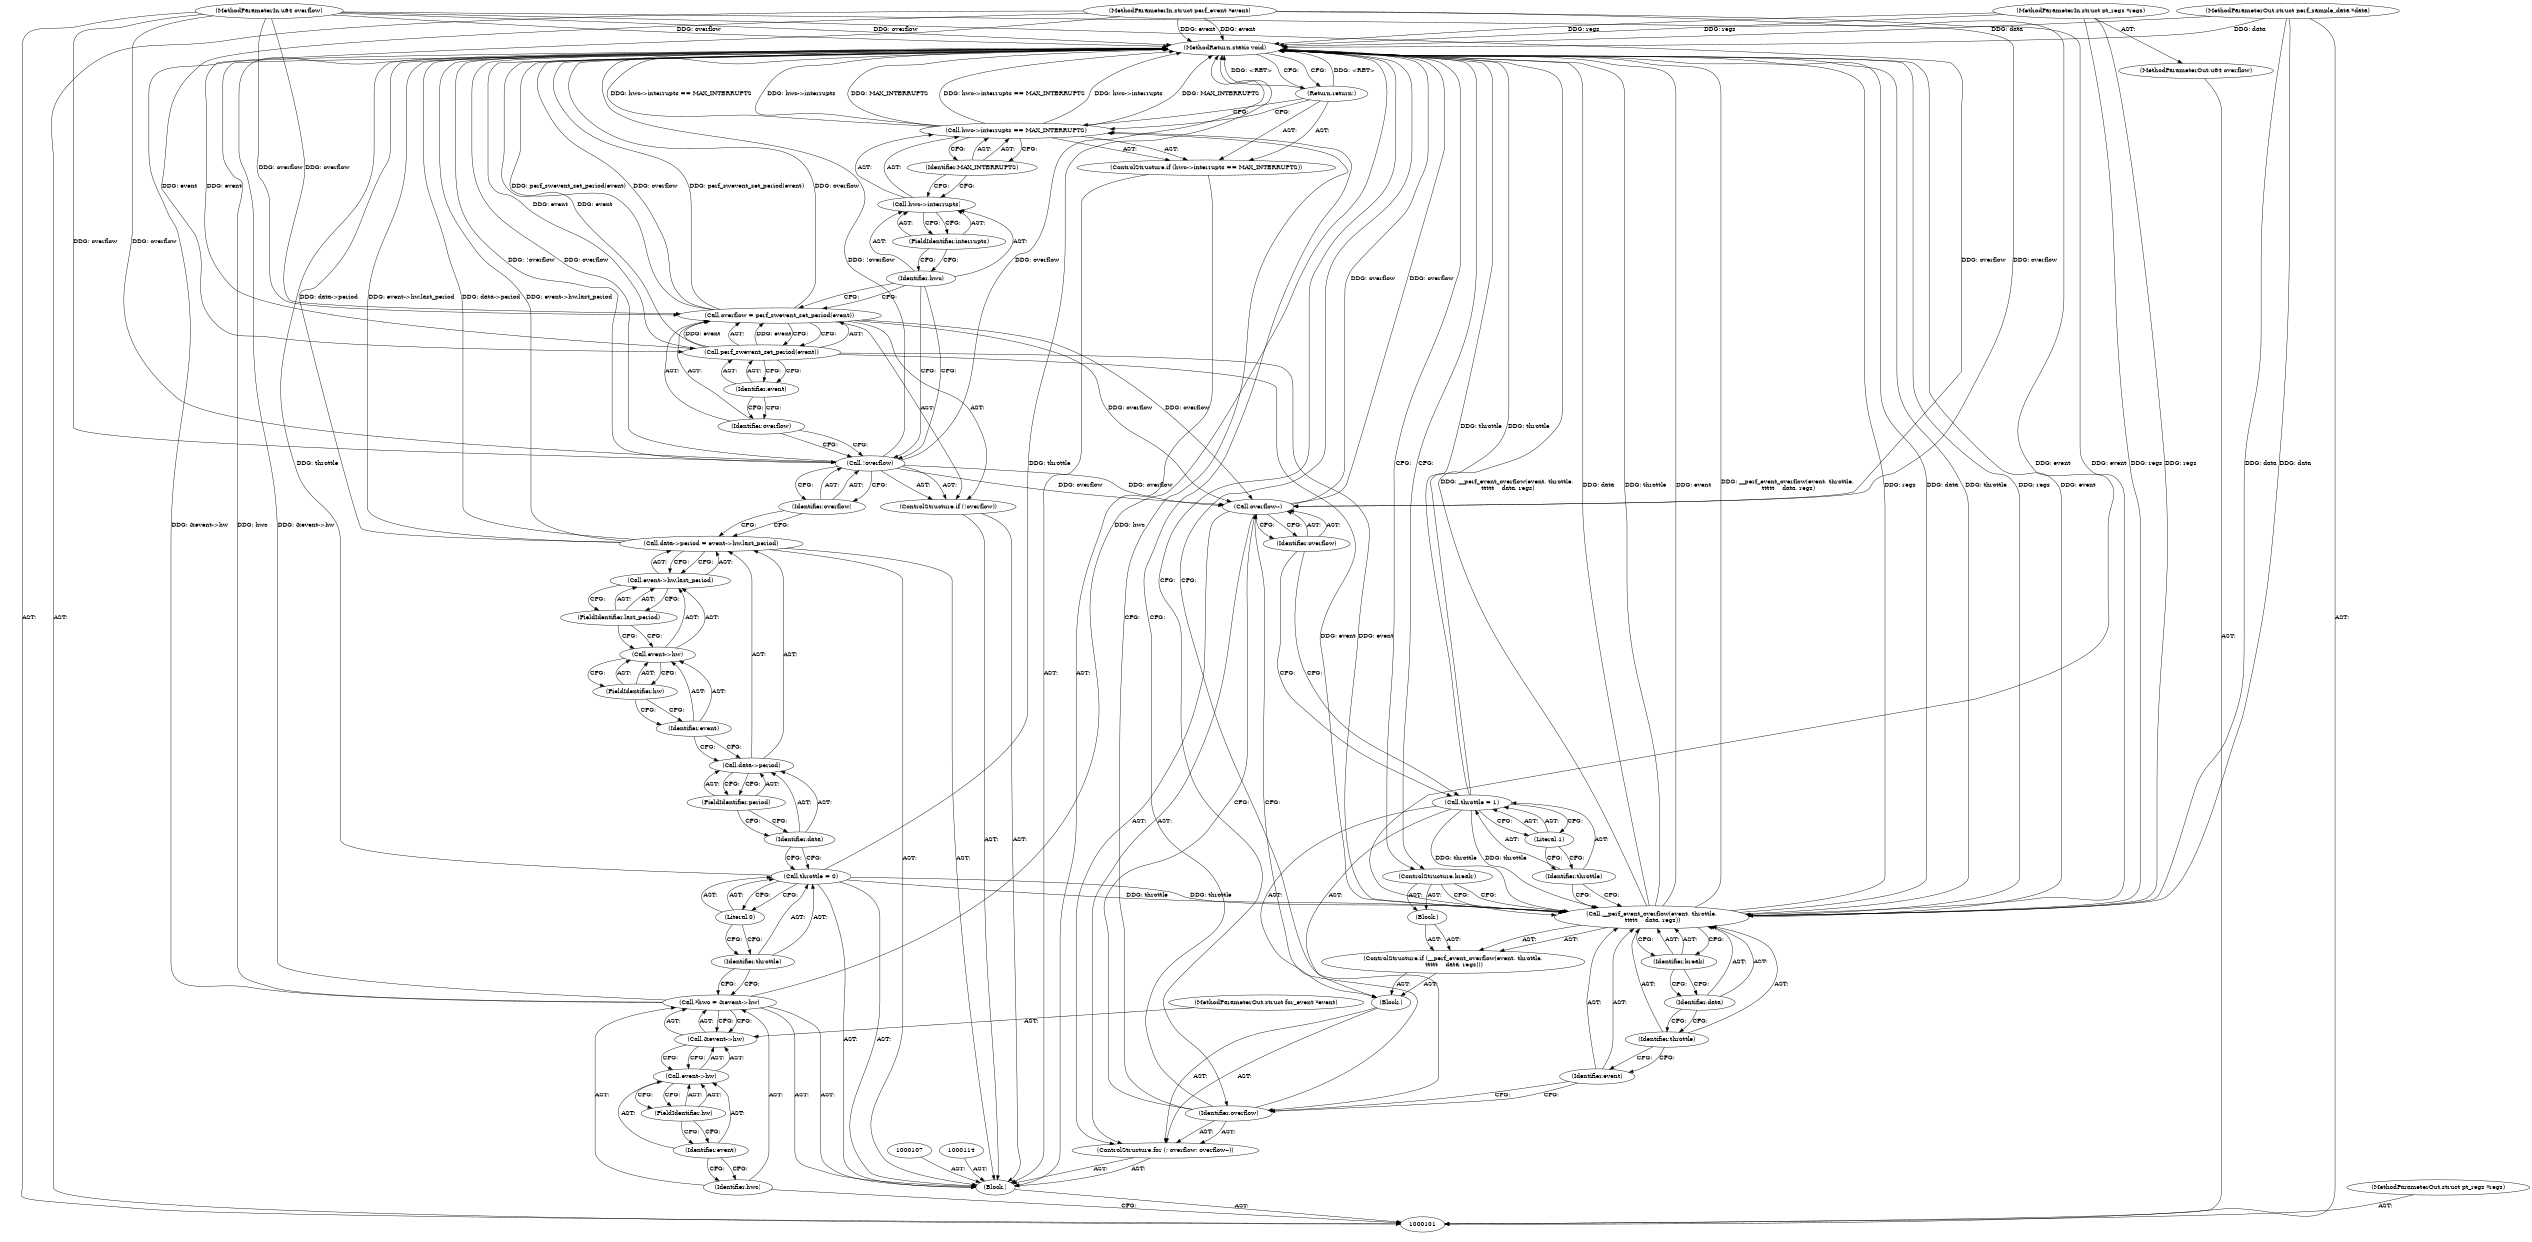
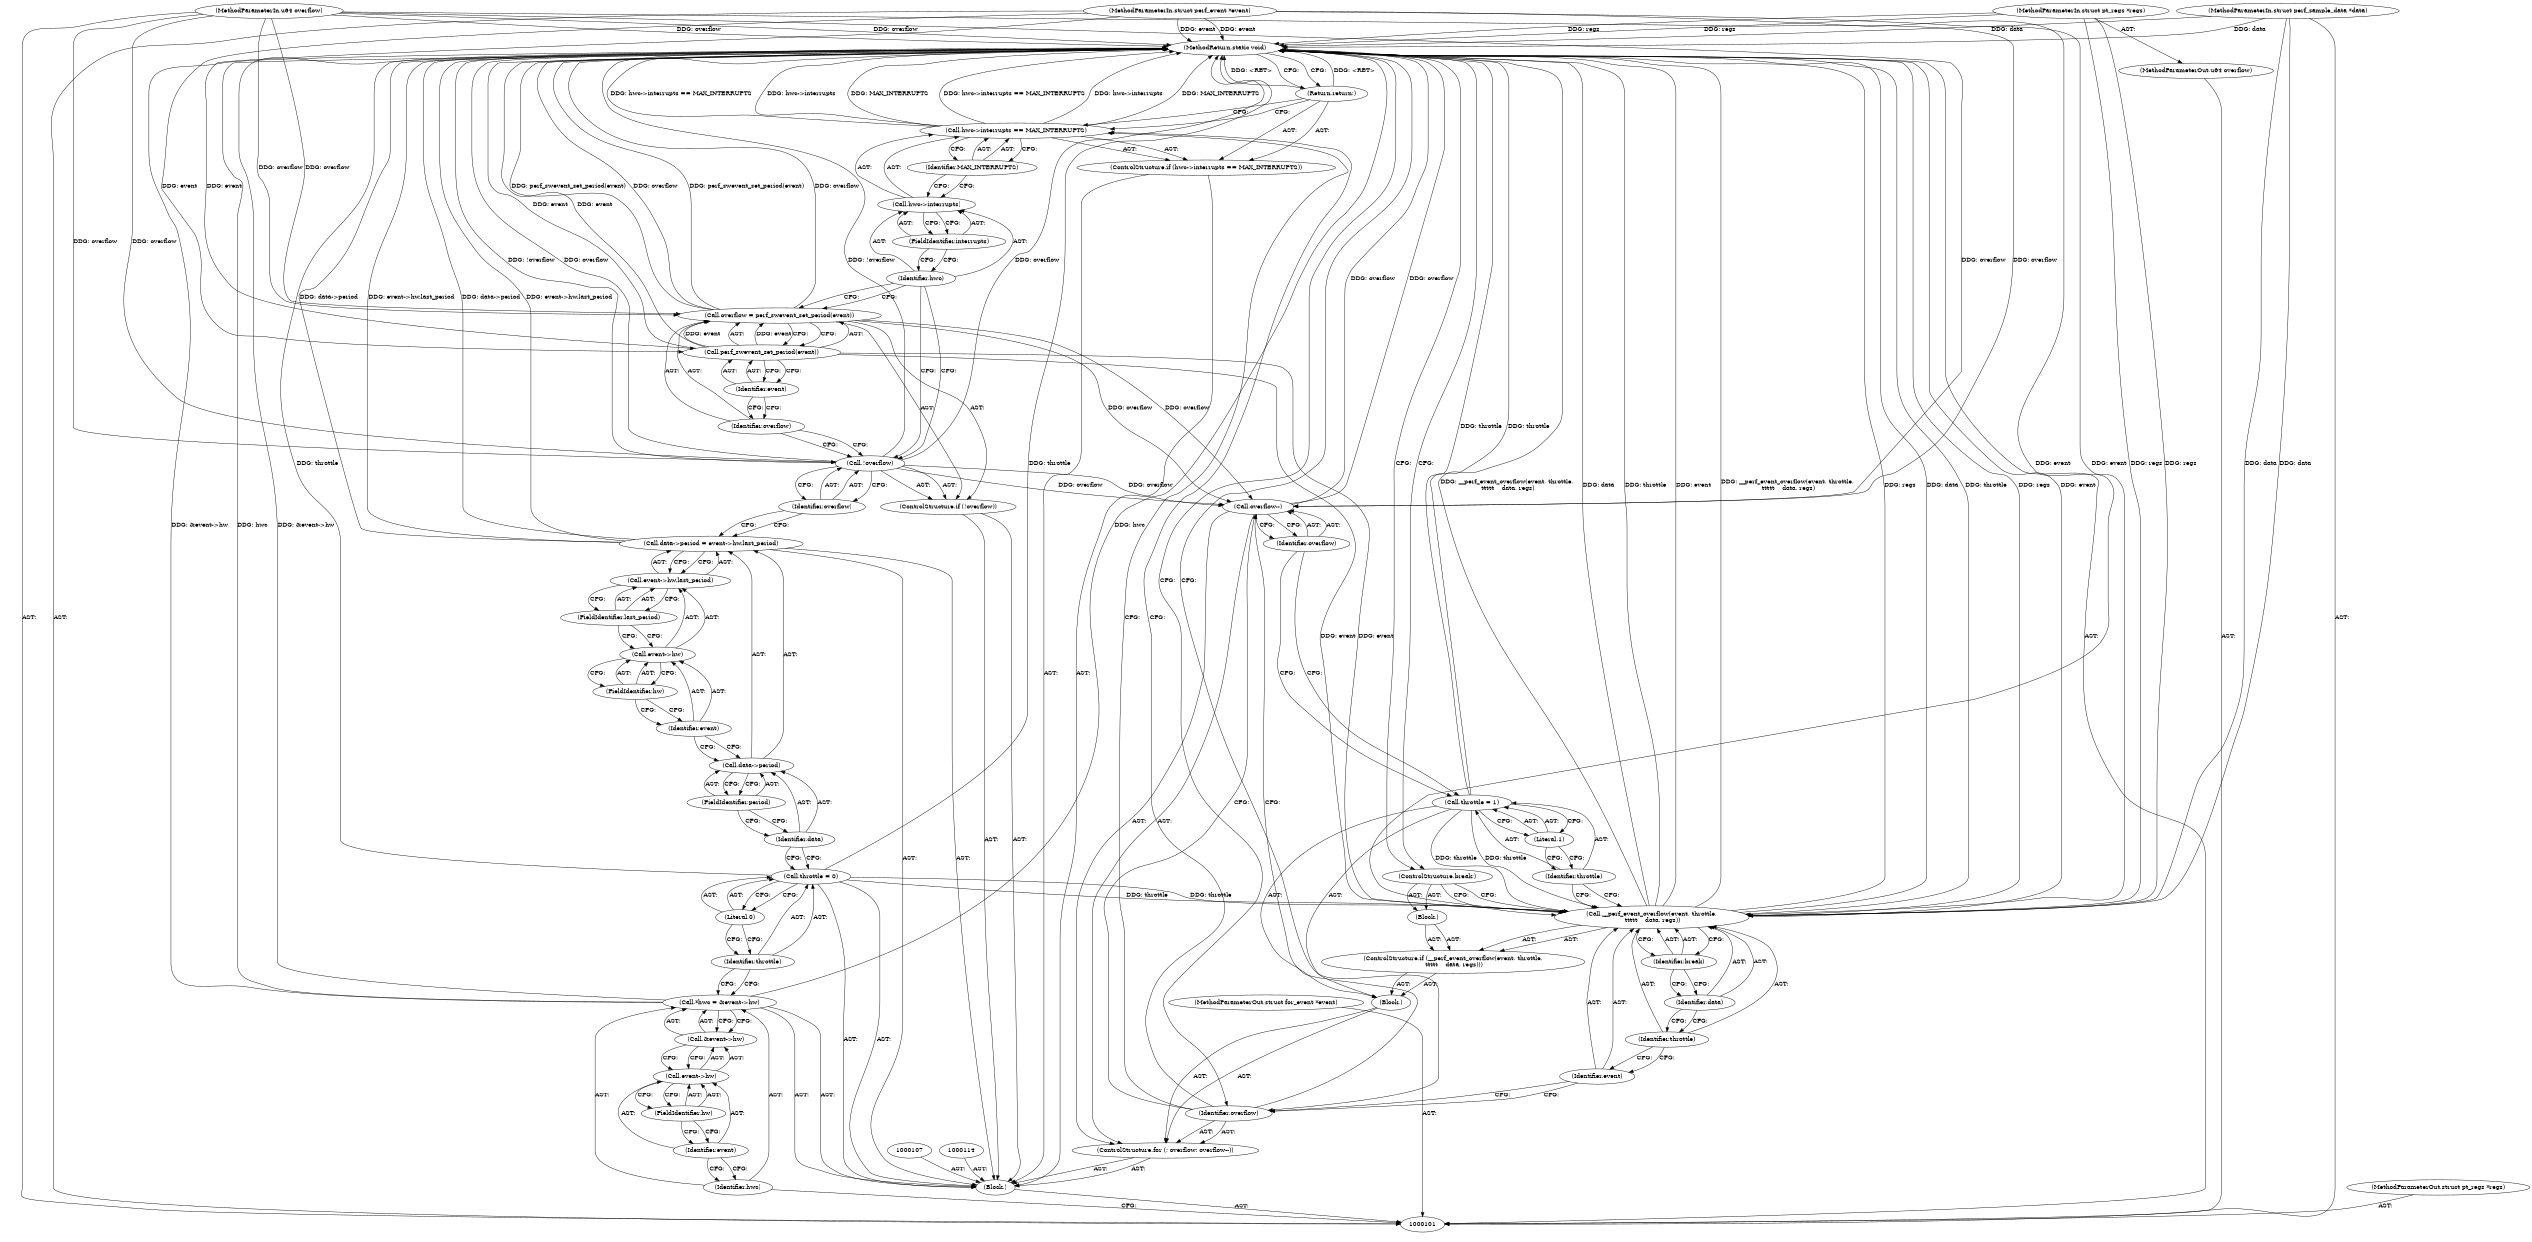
node "(MethodParameterOut,struct perf_sample_data *data)": label "(MethodParameterOut,struct perf_sample_data *data)" -> "(MethodParameterIn,struct perf_sample_data *data)"
edge "(MethodReturn,static void)" -> "1000101": added, label "AST:"
edge "(MethodParameterOut,struct for_event *event)" -> "(Call,&event->hw)": now "(MethodParameterOut,struct for_event *event)" -> "1000101"
